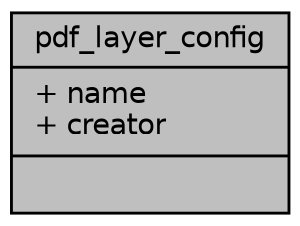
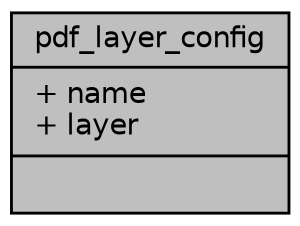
node "pdf_layer_config": text "+ creator" -> "+ layer"
